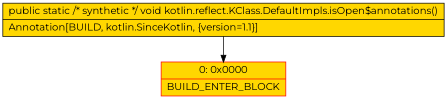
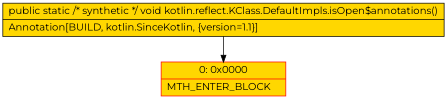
node "0: 0x0000": text "BUILD_ENTER_BLOCK" -> "MTH_ENTER_BLOCK"
